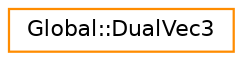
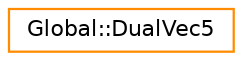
node "Global::DualVec3": label "Global::DualVec3" -> "Global::DualVec5"
